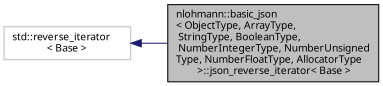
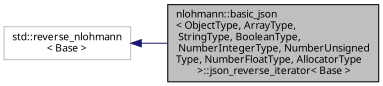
node "std::reverse_iterator < Base >": label "std::reverse_iterator < Base >" -> "std::reverse_nlohmann < Base >"
